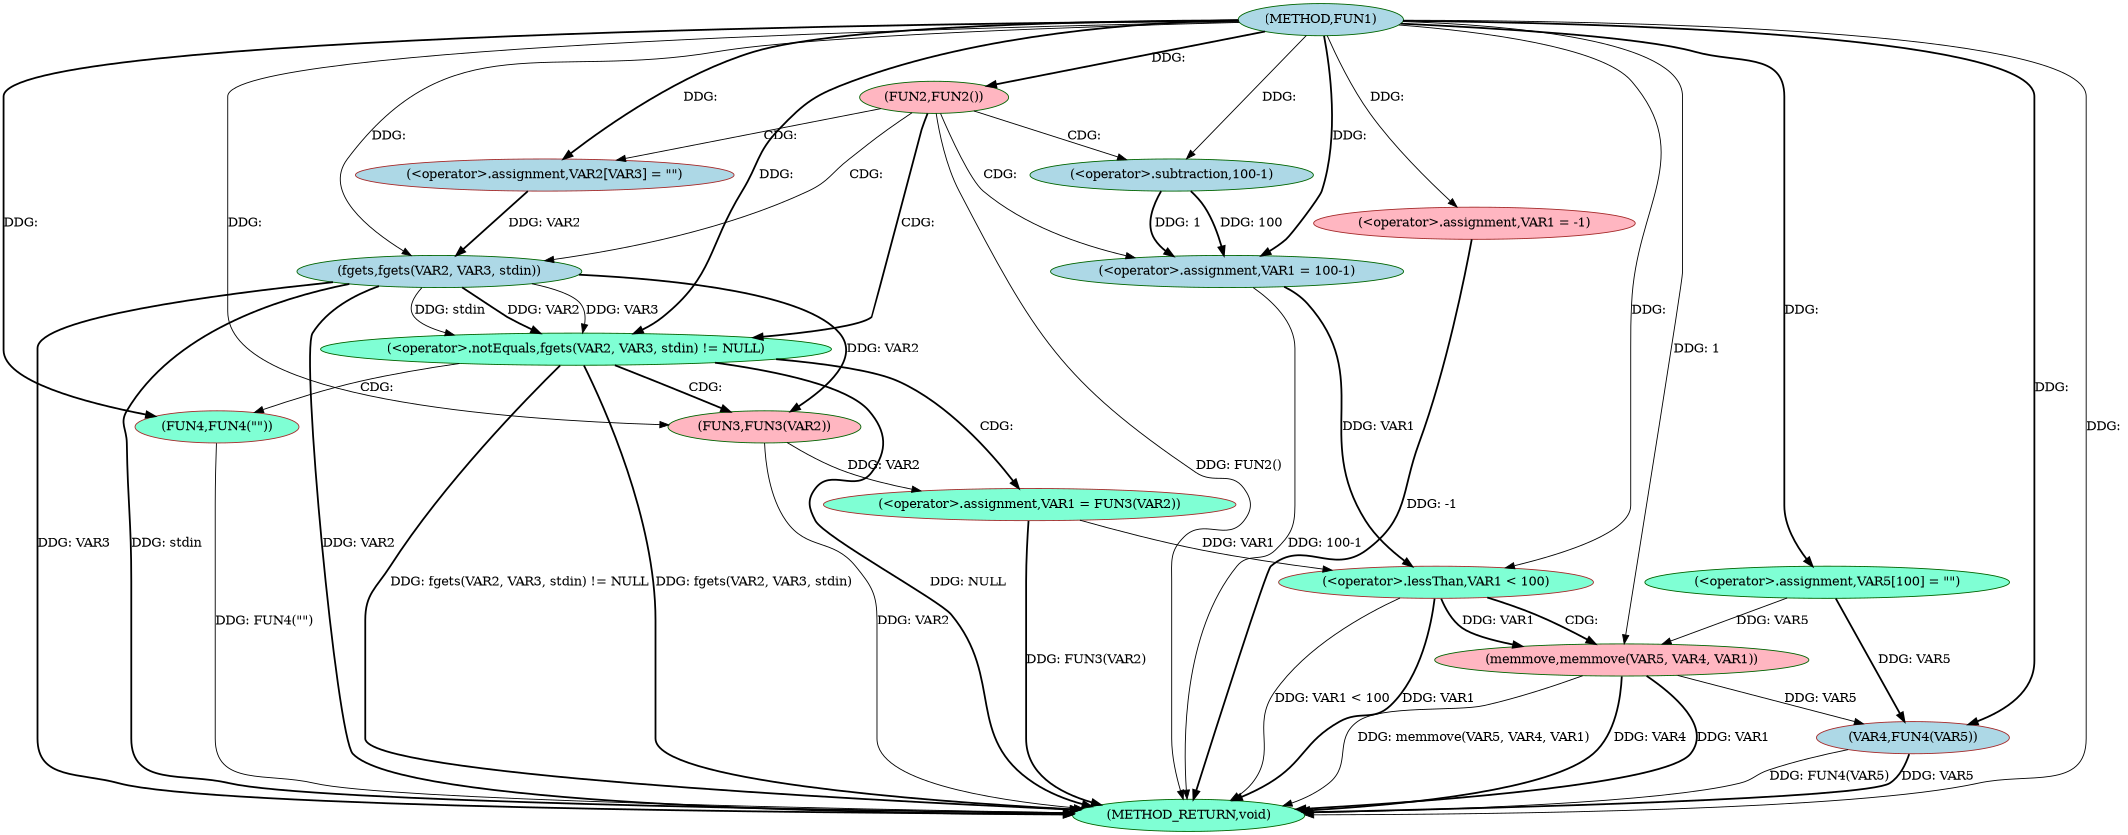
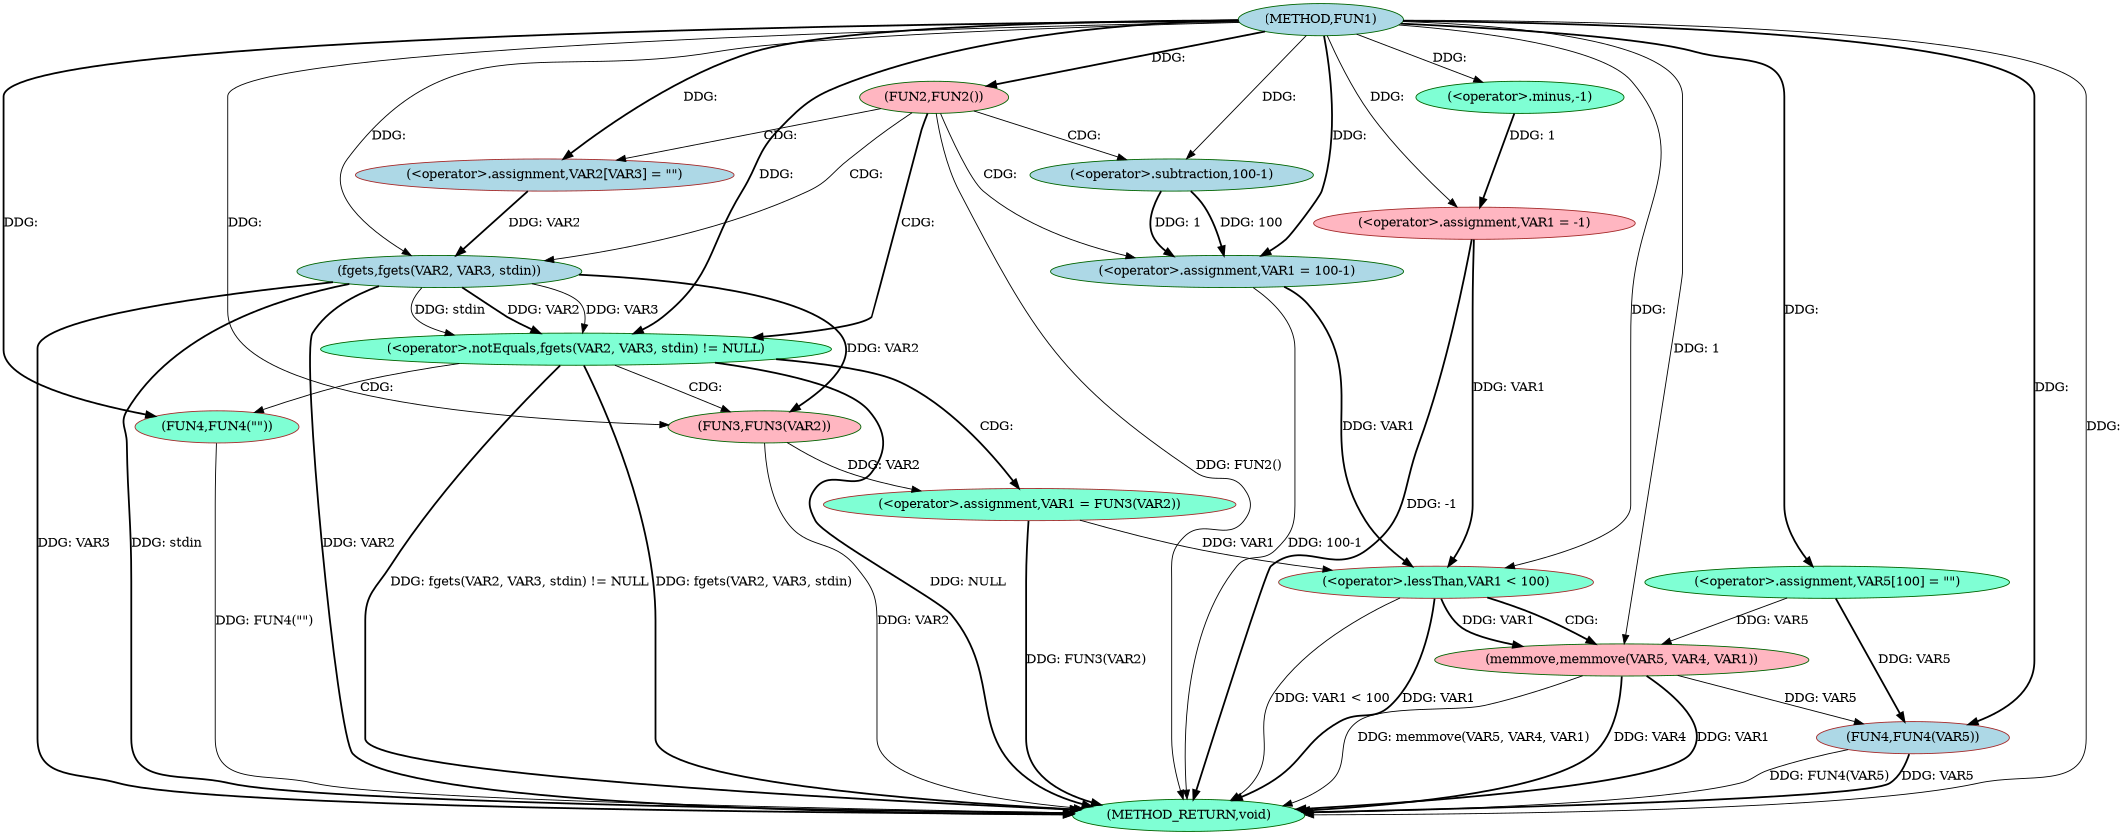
node "(<operator>.minus,-1)": added
edge "(<operator>.notEquals,fgets(VAR2, VAR3, stdin) != NULL)" -> "(FUN3,FUN3(VAR2))": style bold -> solid
edge "(<operator>.assignment,VAR1 = -1)" -> "(<operator>.lessThan,VAR1 < 100)": added, label "DDG: VAR1"
node "(VAR4,FUN4(VAR5))": label "(VAR4,FUN4(VAR5))" -> "(FUN4,FUN4(VAR5))"
